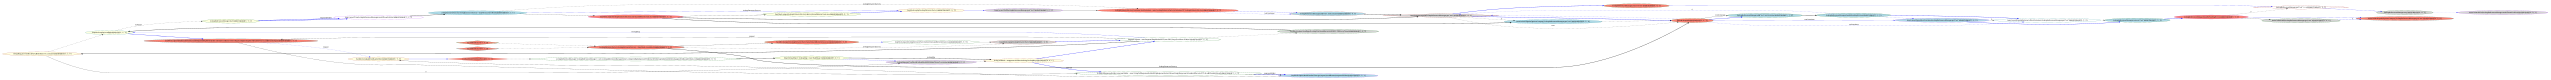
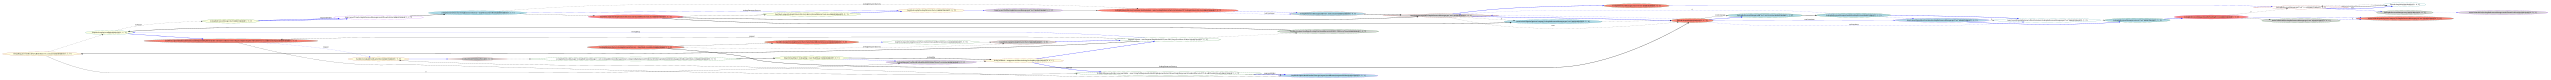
node "Thread.sleep(100)@@@28@@@['0', '0', '1']": added
node "testAddGetRemove['1', '0', '0']": removed
node "testAddGetRemove['0', '1', '0']": removed
node "testRealModeWithMainThread['0', '0', '1']": fillcolor salmon -> lightgrey
